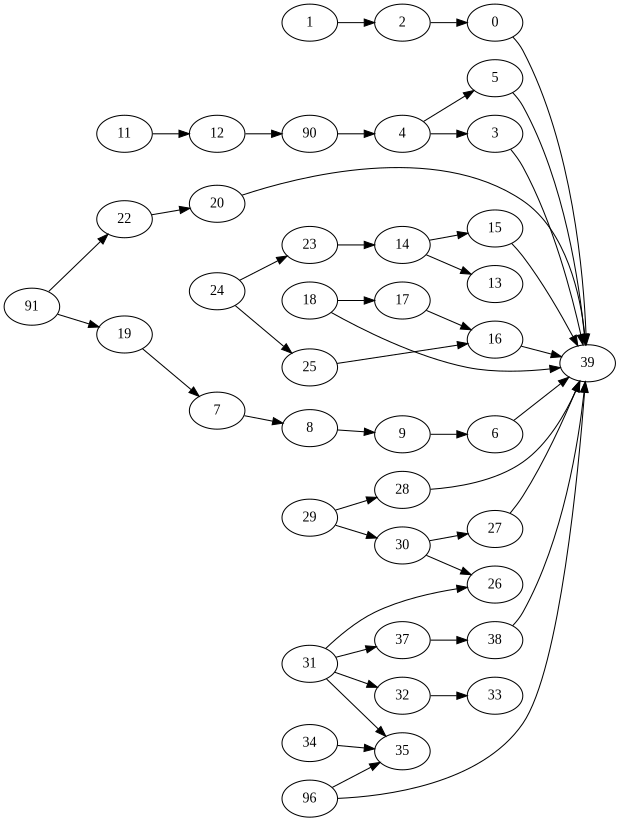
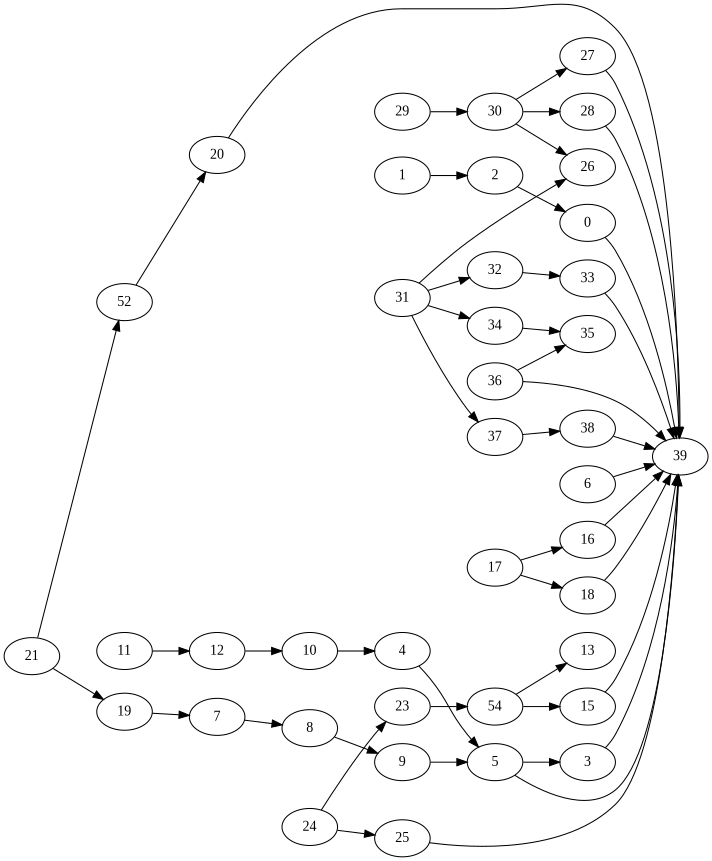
node "90": label "90" -> "10"
edge "4" -> "3": now "5" -> "3"
node "22": label "22" -> "52"
node "14": label "14" -> "54"
edge "18" -> "17": reversed
node "91": label "91" -> "21"
edge "25" -> "16": now "25" -> "39"
edge "33" -> "39": added
edge "9" -> "6": now "9" -> "5"
edge "29" -> "28": now "30" -> "28"
edge "31" -> "35": now "31" -> "34"
node "96": label "96" -> "36"
